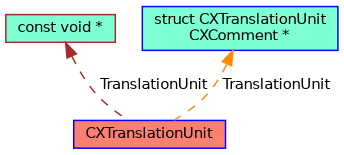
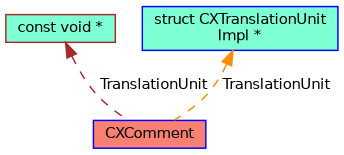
node "struct CXTranslationUnit CXComment *": label "struct CXTranslationUnit CXComment *" -> "struct CXTranslationUnit Impl *"
node "CXTranslationUnit": label "CXTranslationUnit" -> "CXComment"
